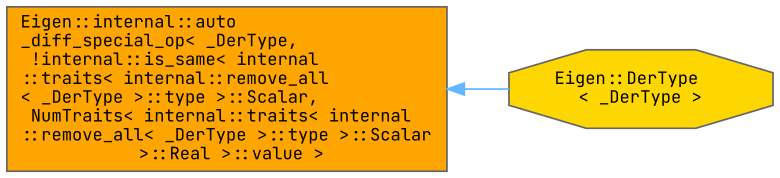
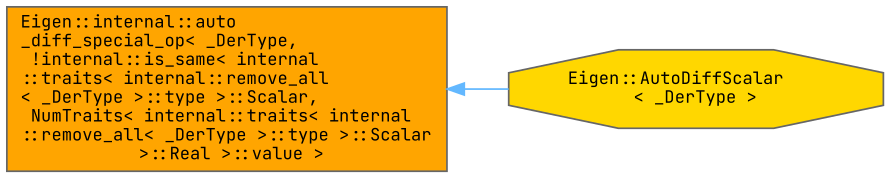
node "Eigen::DerType < _DerType >": label "Eigen::DerType < _DerType >" -> "Eigen::AutoDiffScalar < _DerType >"
